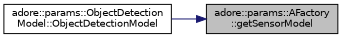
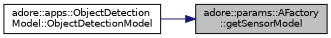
node "adore::params::ObjectDetection Model::ObjectDetectionModel": label "adore::params::ObjectDetection Model::ObjectDetectionModel" -> "adore::apps::ObjectDetection Model::ObjectDetectionModel"
